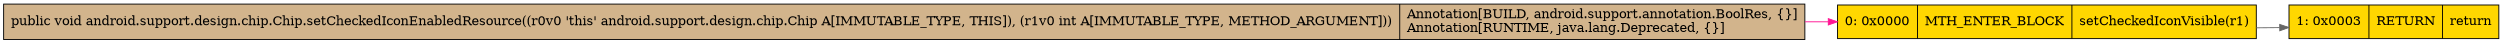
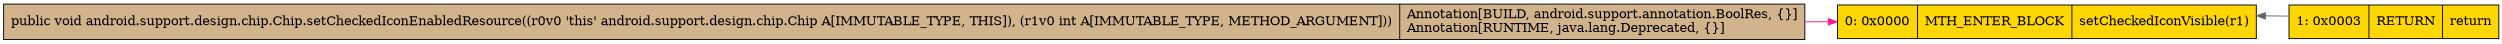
edge "0: 0x0000" -> "1: 0x0003": reversed
